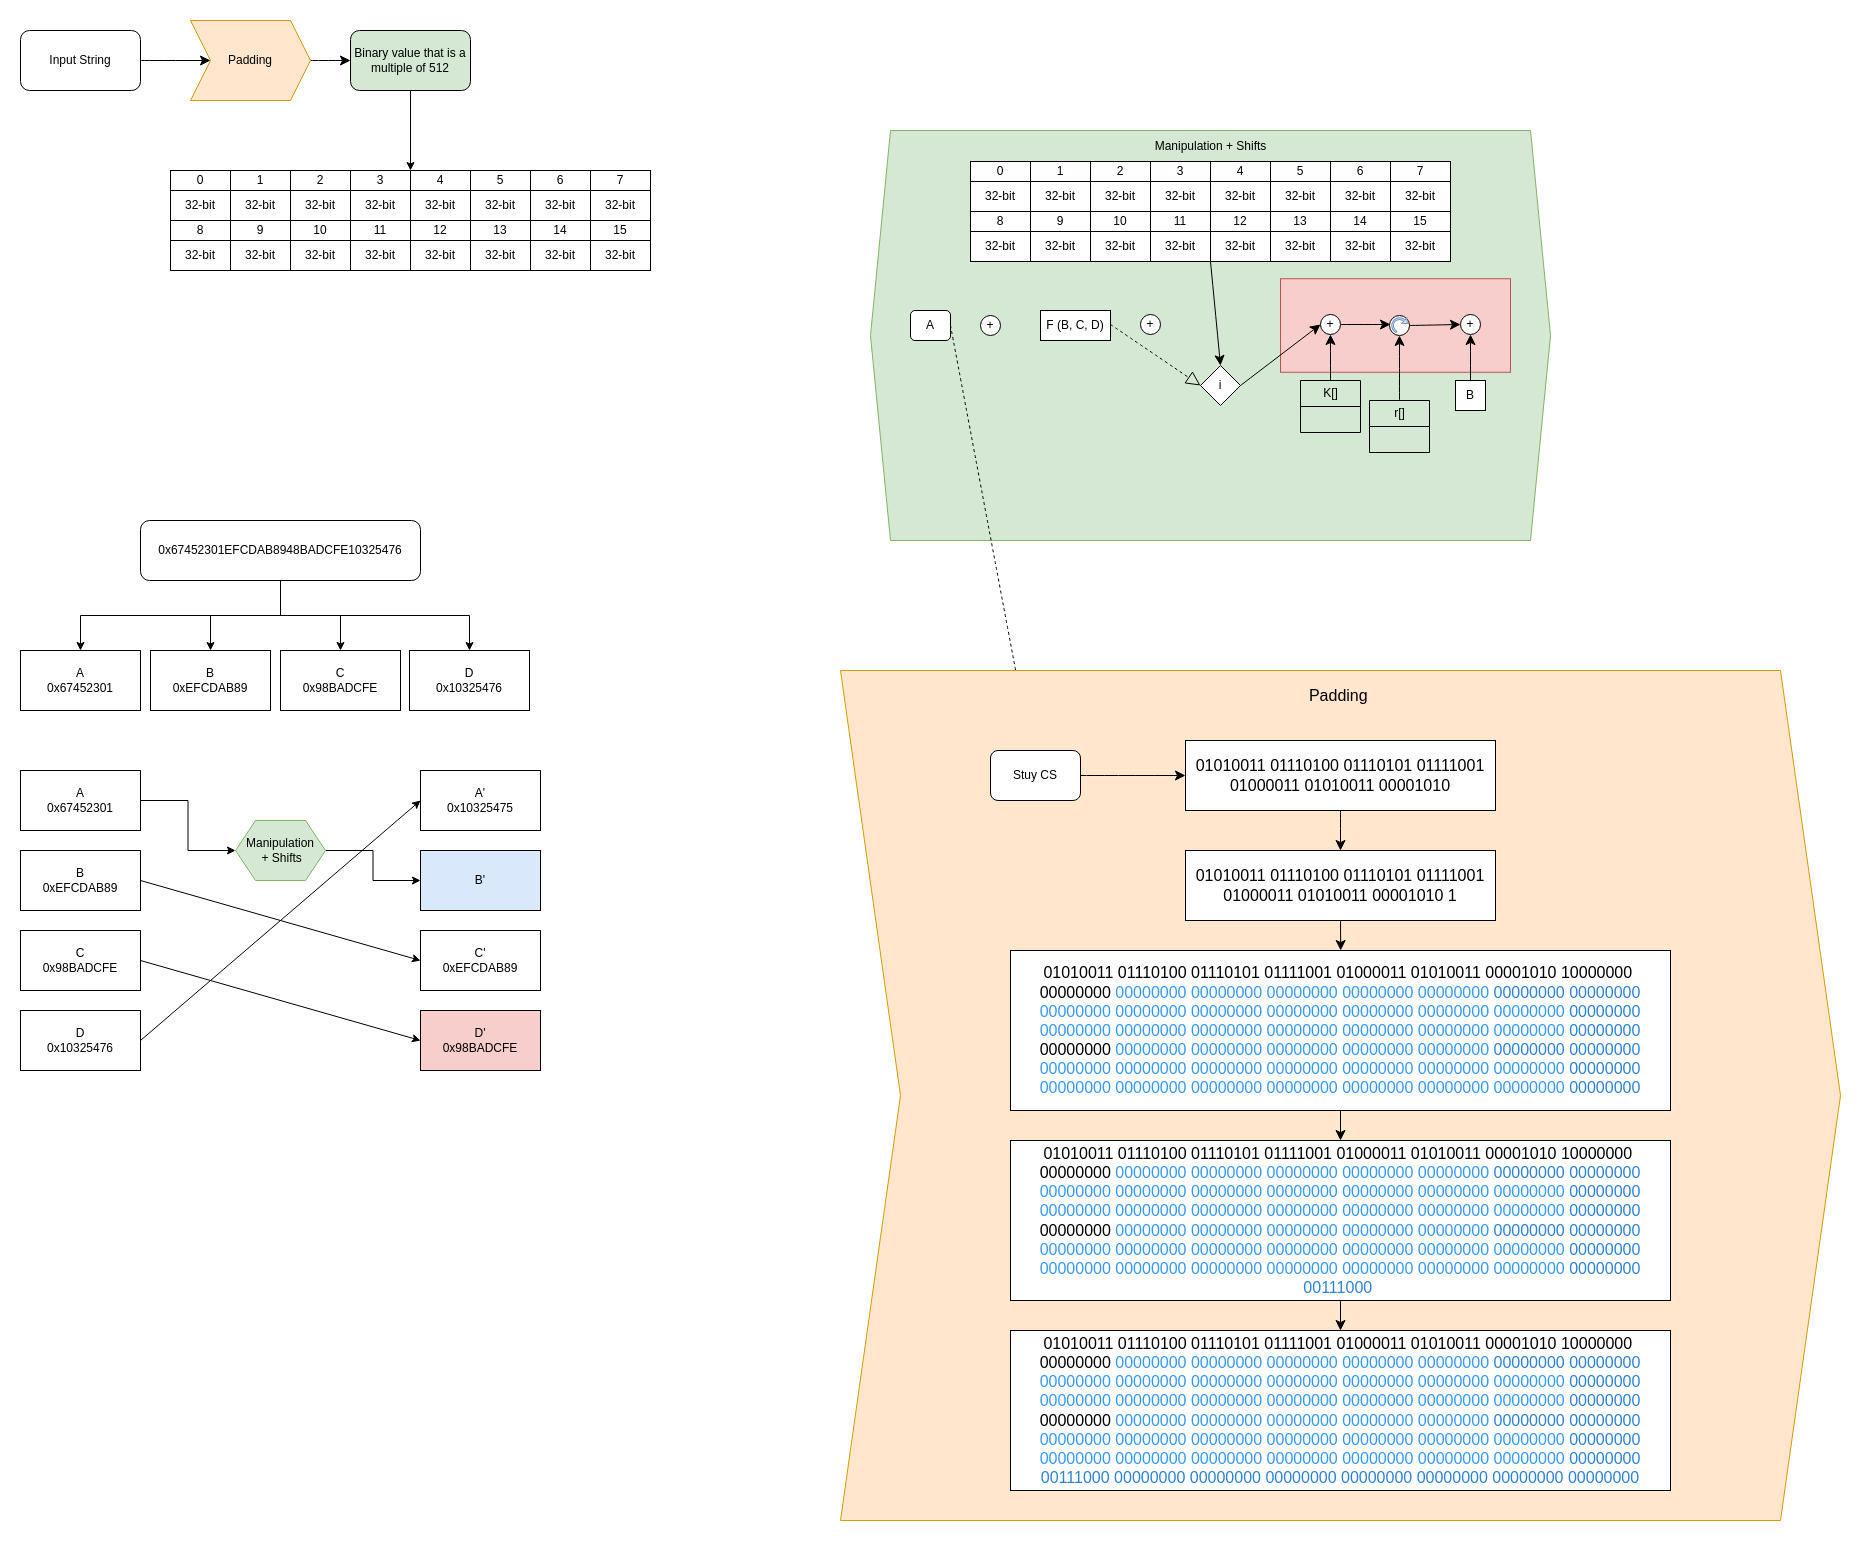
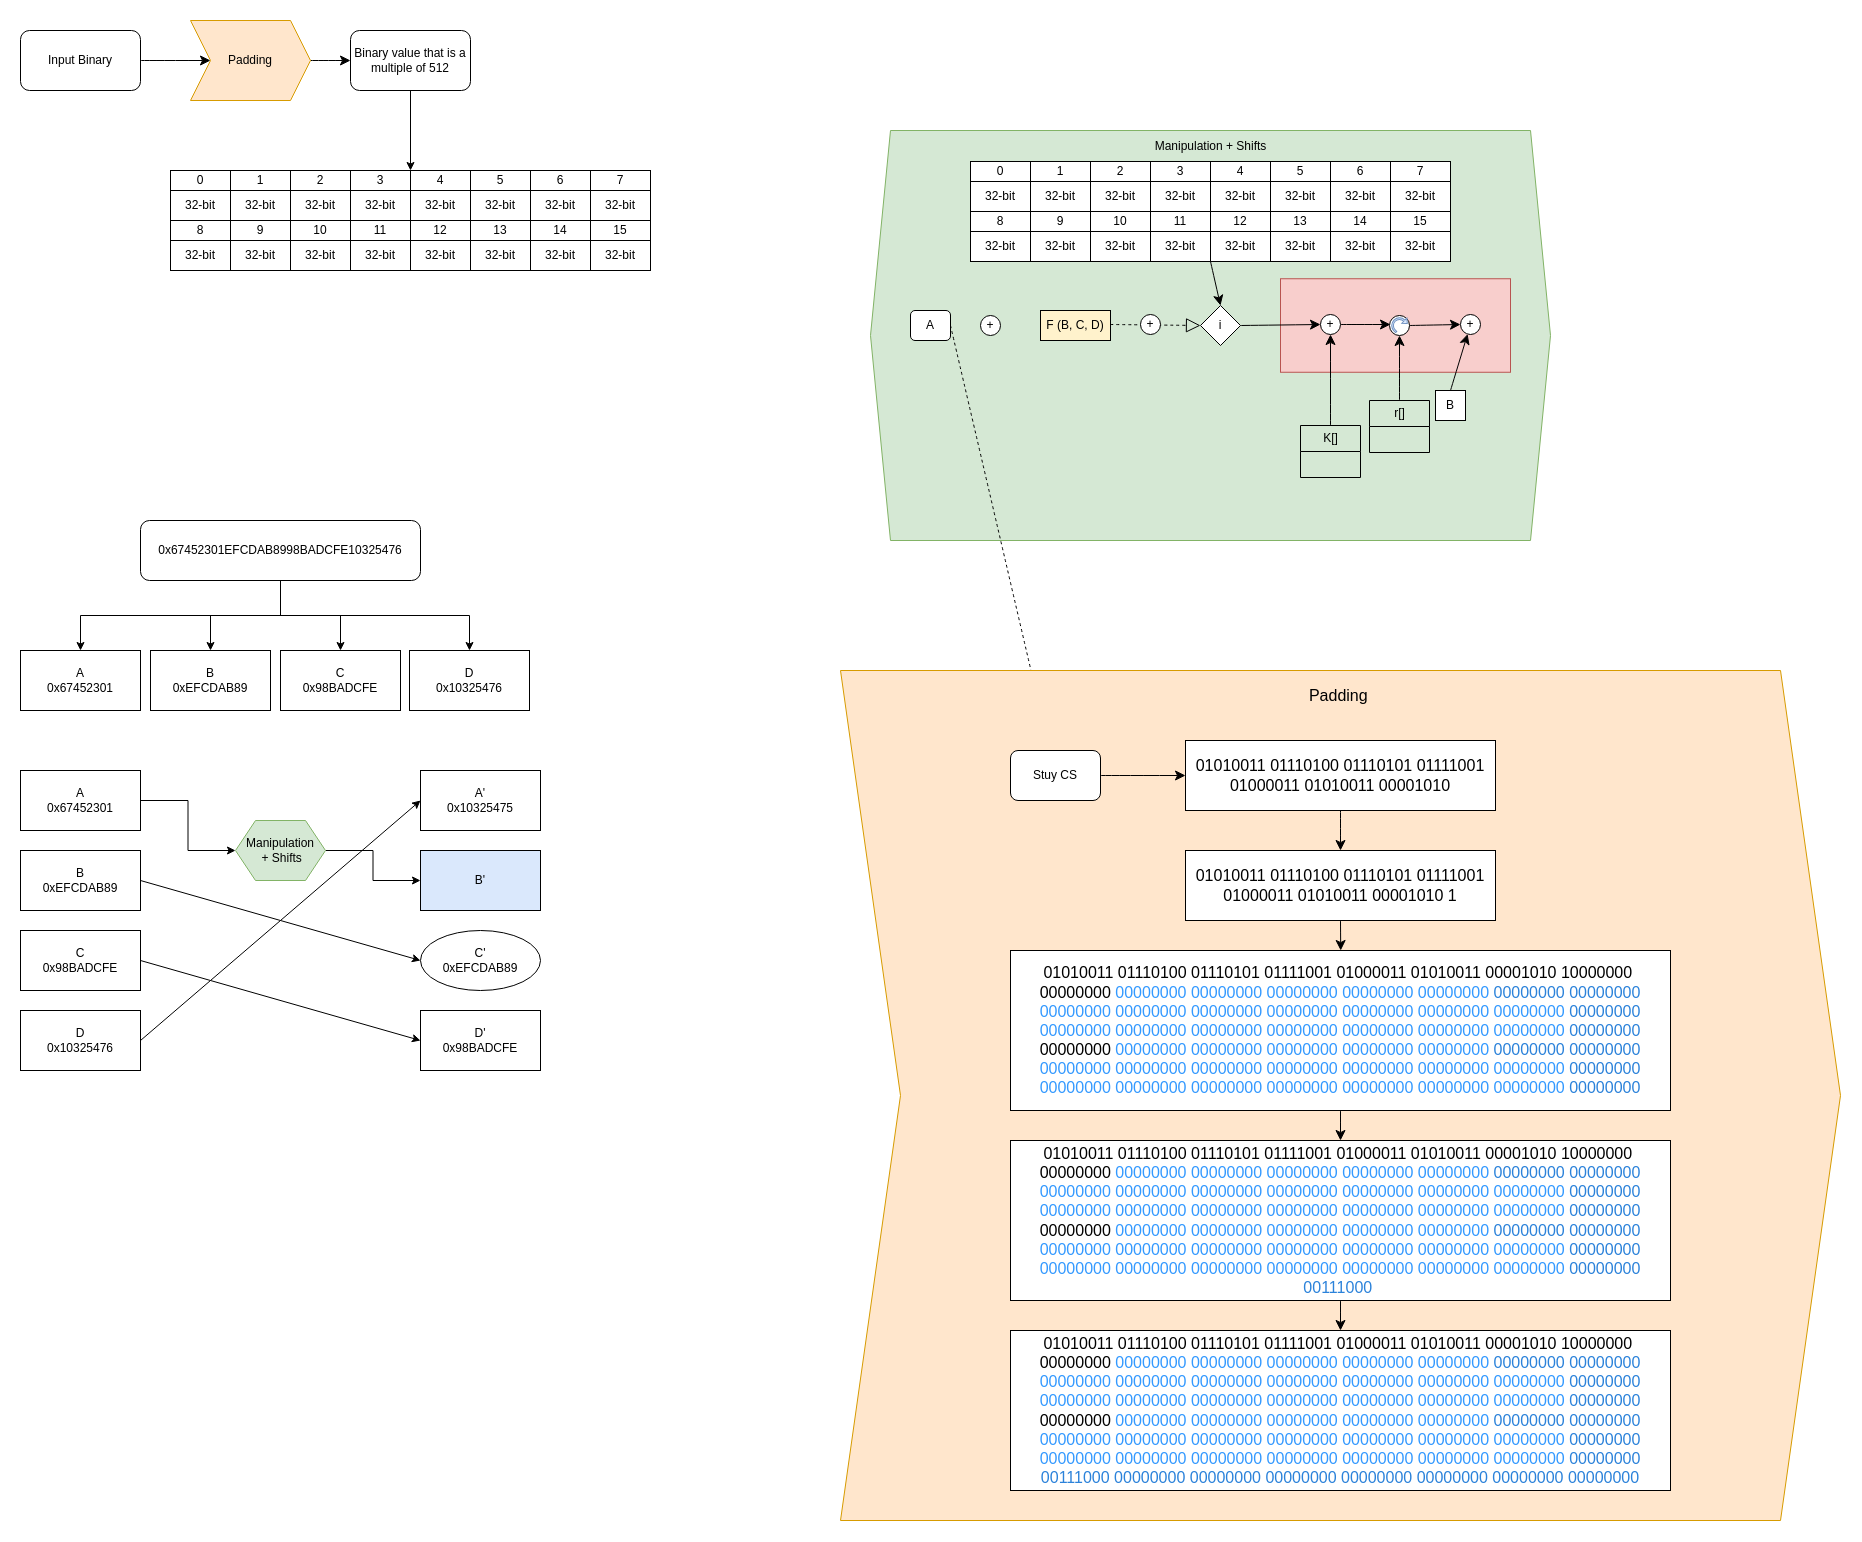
node "Input String": label "Input String" -> "Input Binary"
node "Binary value that is a multiple of 512": fillcolor #d5e8d4 -> #ffffff
node "F (B, C, D)": fillcolor #ffffff -> #fff2cc
node "i": moved (1221, 386) -> (1221, 326)
node "B": moved (1471, 396) -> (1451, 406)
node "K[]": moved (1331, 407) -> (1331, 452)
node "0x67452301EFCDAB8948BADCFE10325476": label "0x67452301EFCDAB8948BADCFE10325476" -> "0x67452301EFCDAB8998BADCFE10325476"
node "Stuy CS": moved (1036, 776) -> (1056, 776)
node "C' 0xEFCDAB89": shape rectangle -> ellipse
node "D' 0x98BADCFE": fillcolor #f8cecc -> #ffffff
